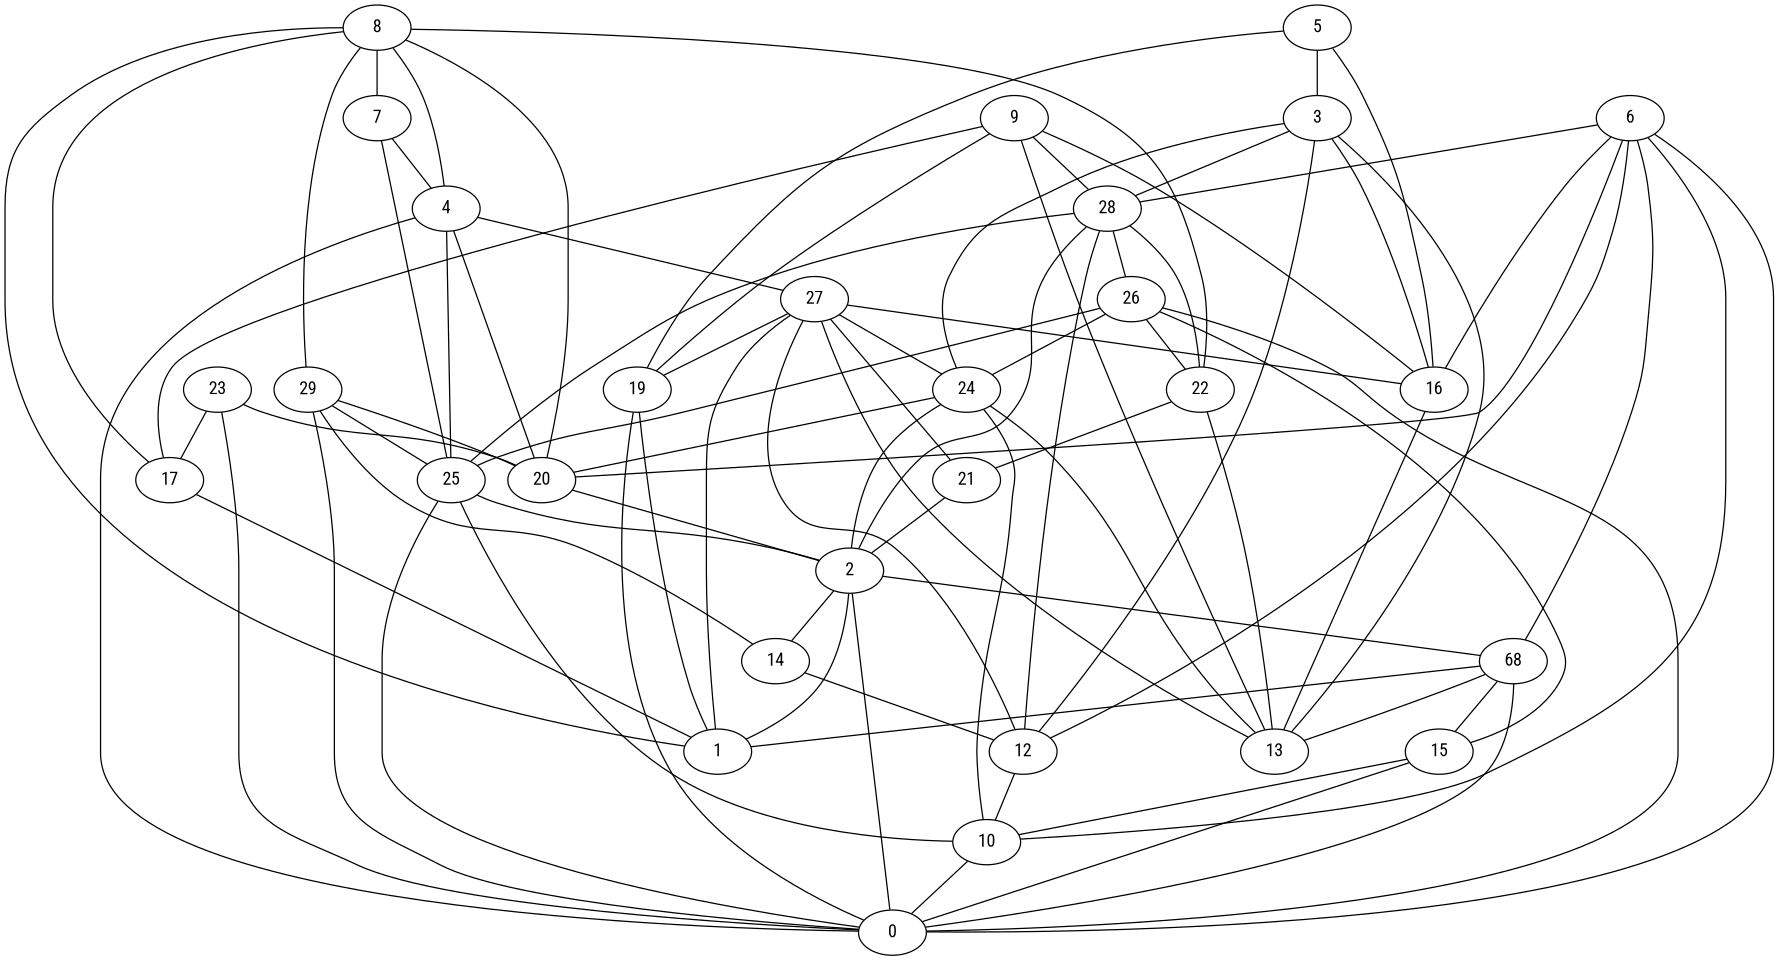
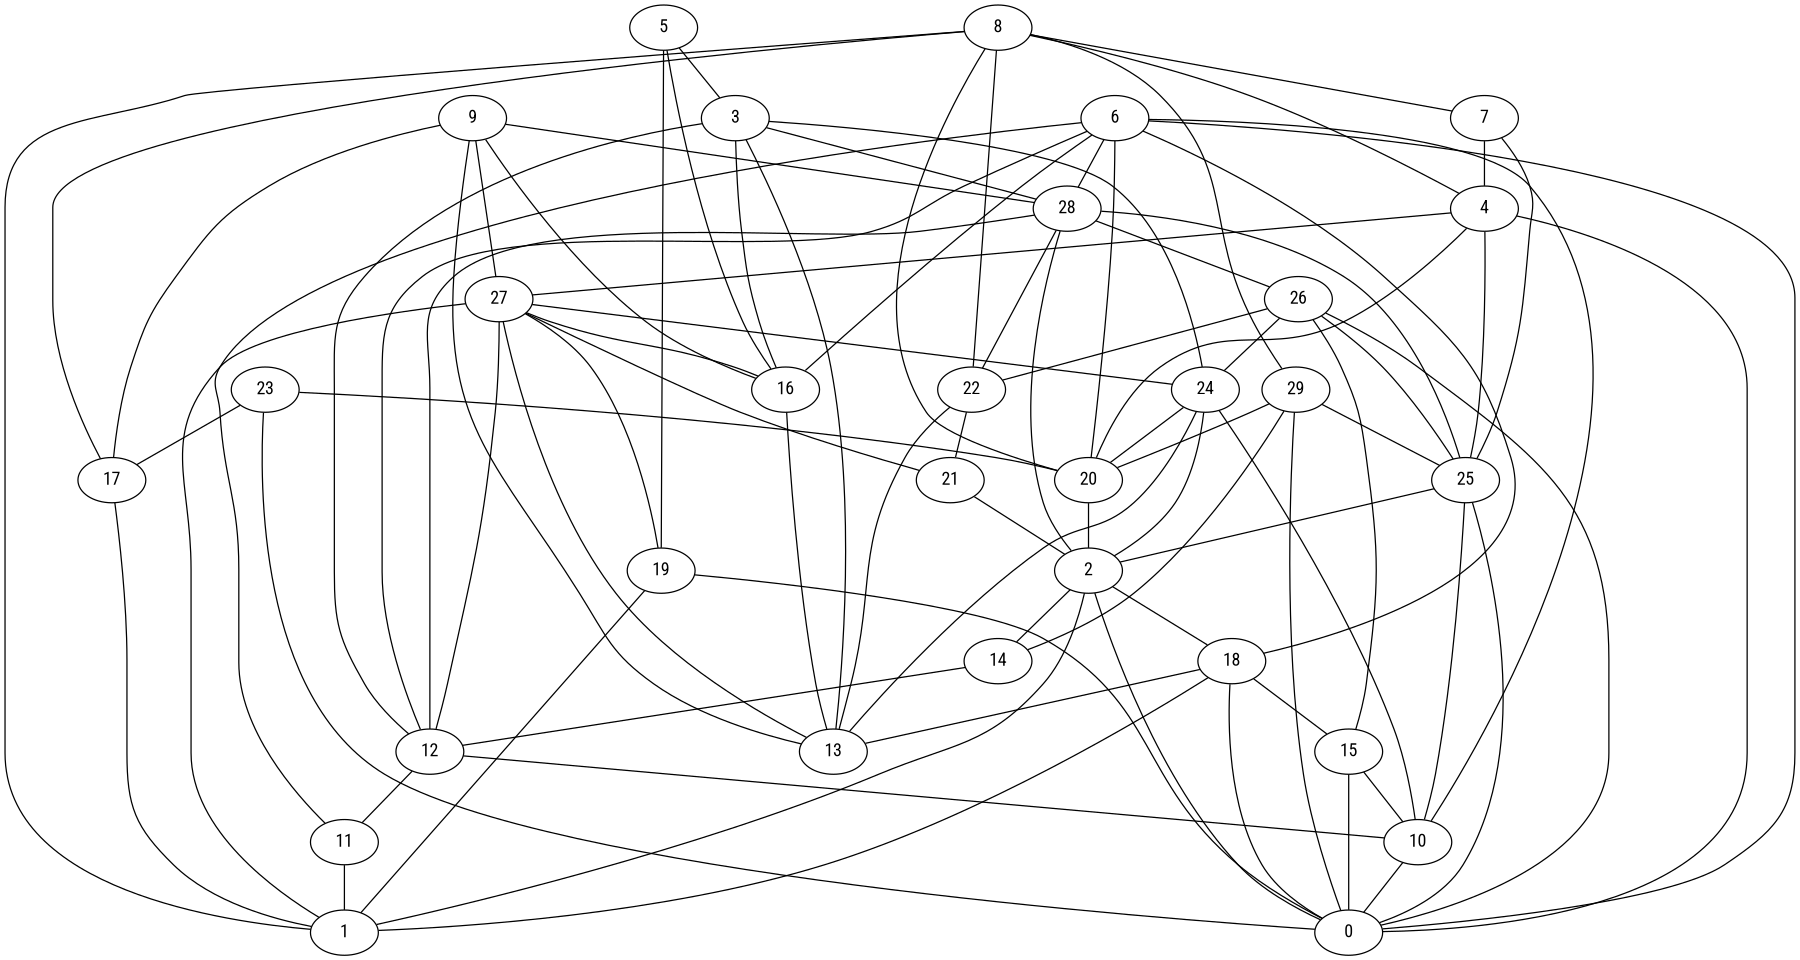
edge "9" -- "19": now "9" -- "27"
node "68": label "68" -> "18"
node "11": added
